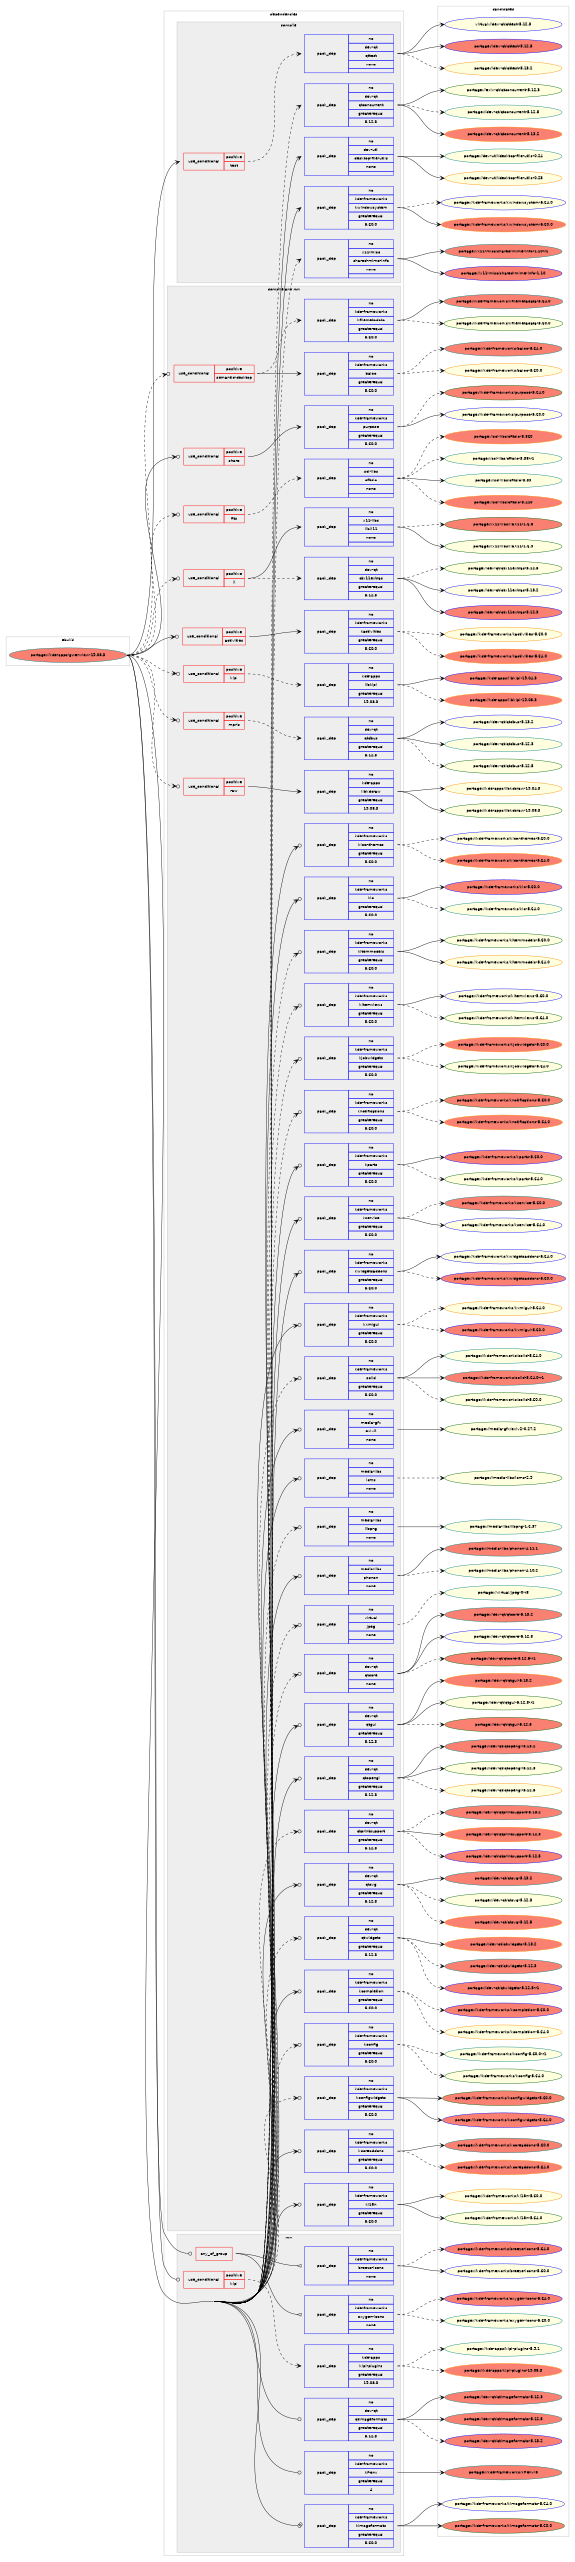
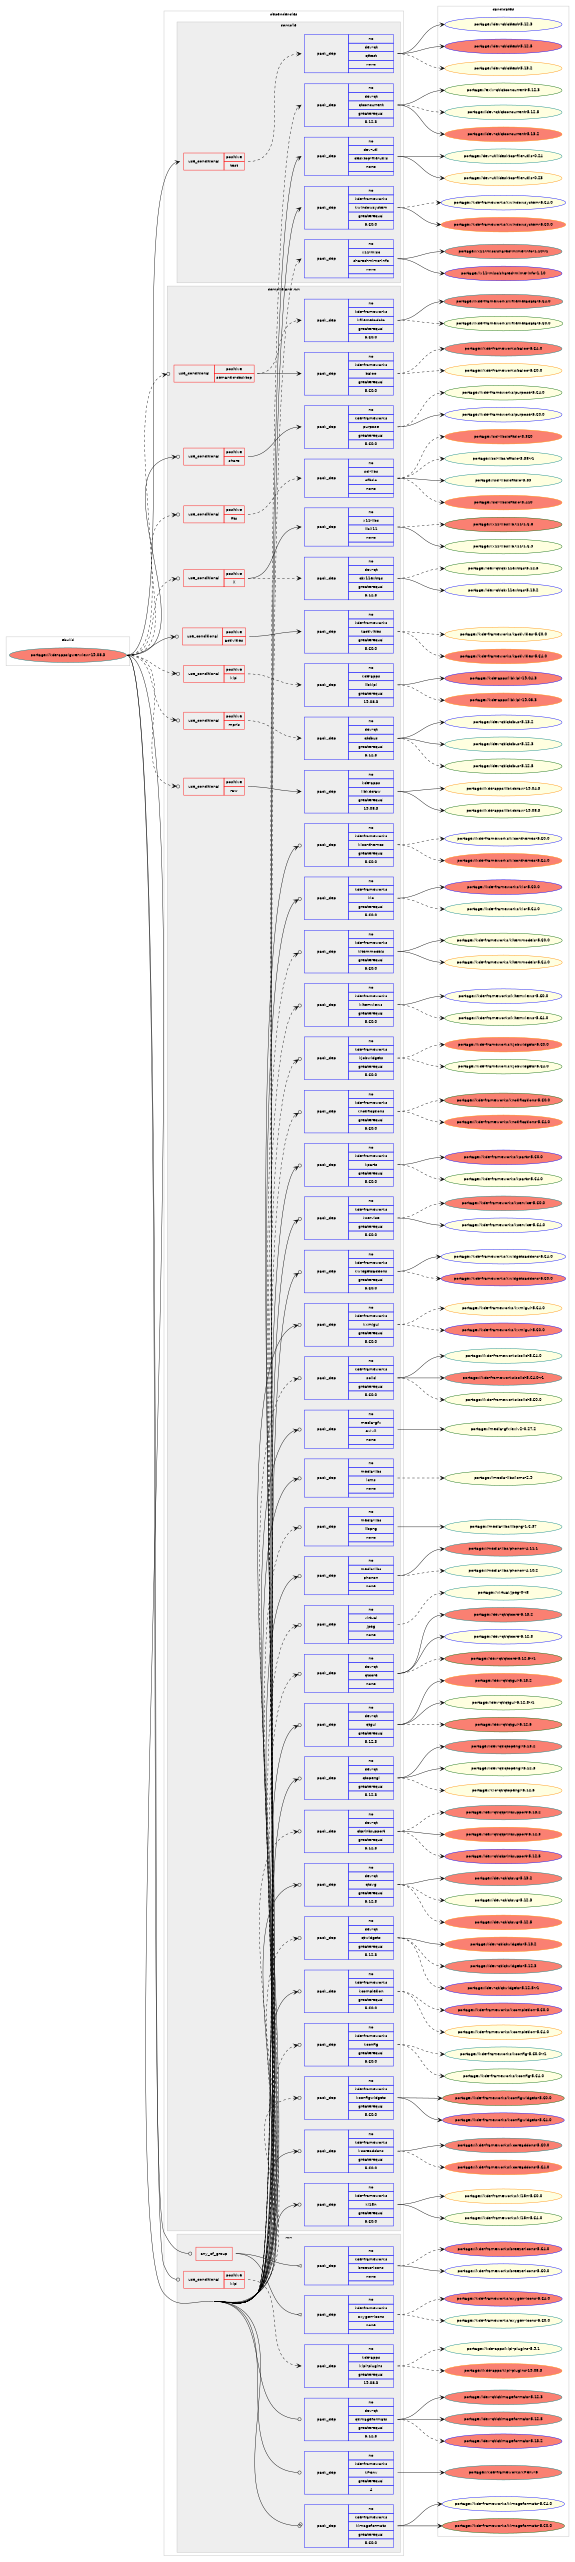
node "virtual://dev-qt/qttest-5.12.3": label "virtual://dev-qt/qttest-5.12.3" -> "portage://dev-qt/qttest-5.12.3"
node "portage://kde-frameworks/purpose-5.64.0": fillcolor salmon -> lightyellow
node "portage://dev-qt/qtx11extras-5.12.3": removed
node "portage://dev-qt/qtopengl-5.12.5": label "portage://dev-qt/qtopengl-5.12.5" -> "portage://kio-qt/qtopengl-5.12.5"
